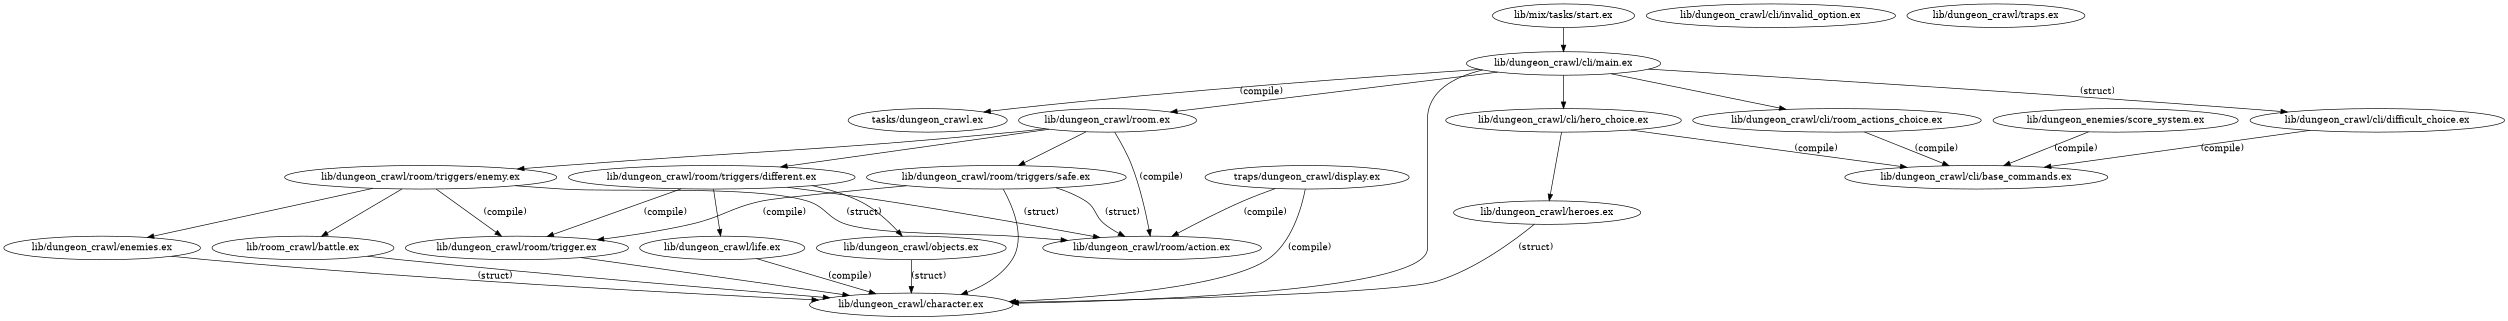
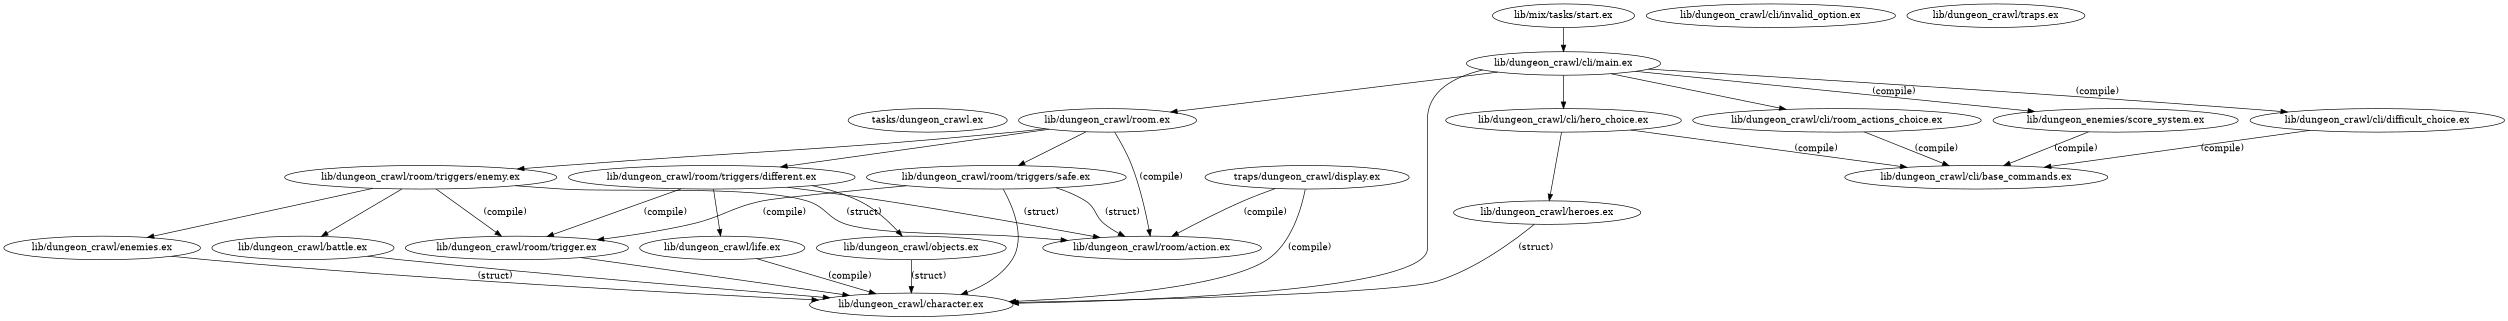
edge "lib/dungeon_crawl/cli/main.ex" -> "tasks/dungeon_crawl.ex": now "lib/dungeon_crawl/cli/main.ex" -> "lib/dungeon_enemies/score_system.ex"
edge "lib/dungeon_crawl/cli/main.ex" -> "lib/dungeon_crawl/cli/difficult_choice.ex": label "(struct)" -> "(compile)"
node "lib/room_crawl/battle.ex": label "lib/room_crawl/battle.ex" -> "lib/dungeon_crawl/battle.ex"
